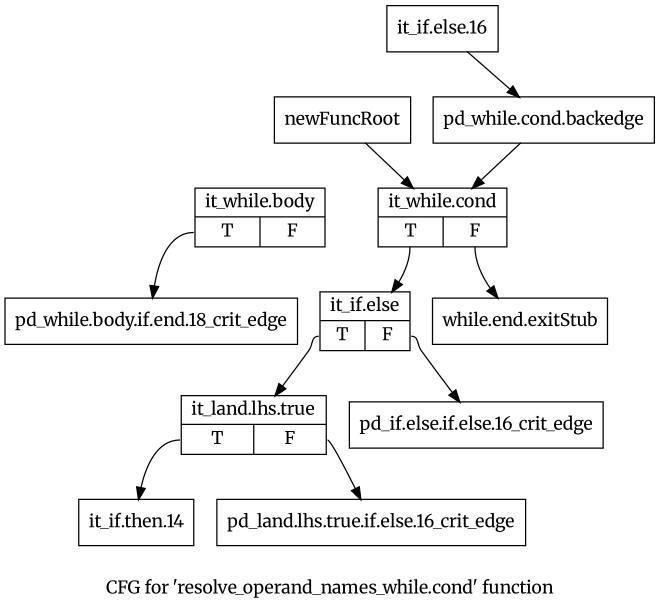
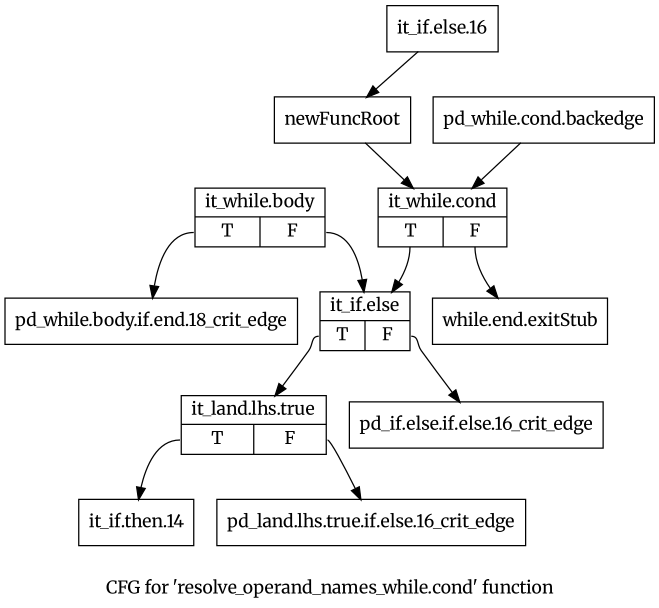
edge "it_if.else.16" -> "pd_while.cond.backedge": now "it_if.else.16" -> "newFuncRoot"
edge "it_while.body" -> "it_if.else": added
